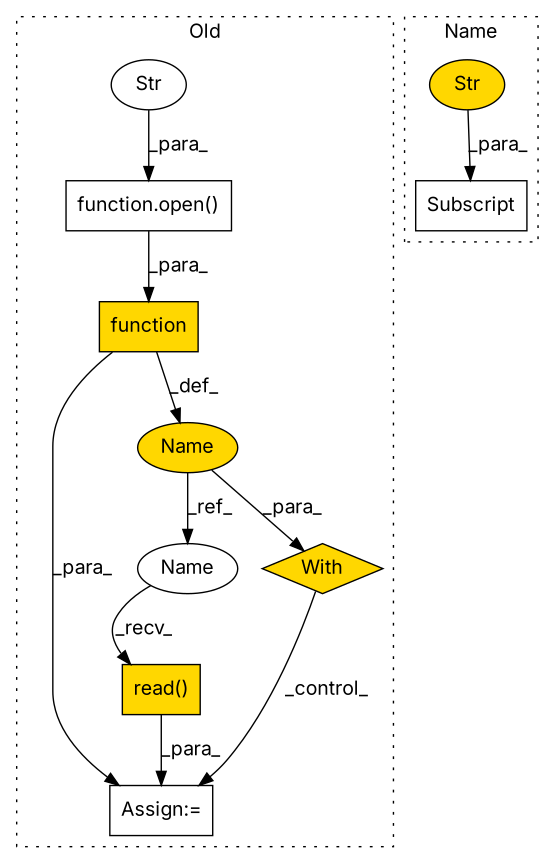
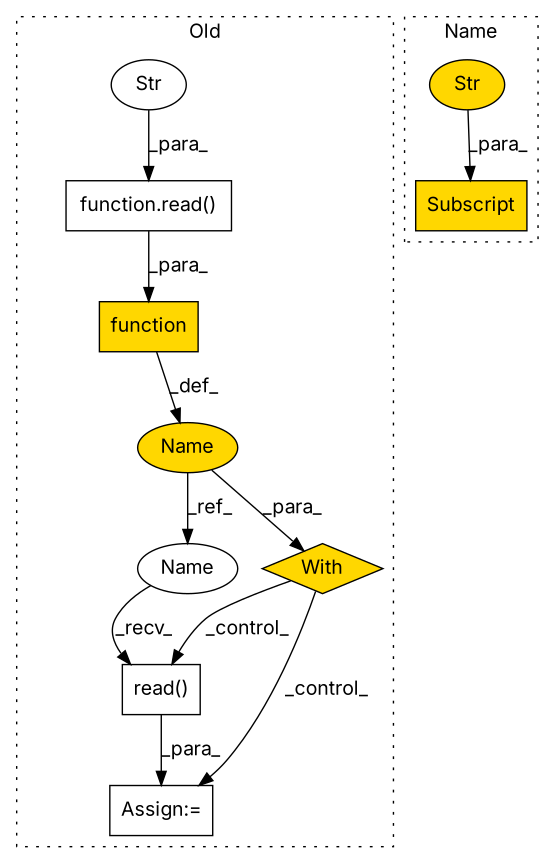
node "function.open()": label "function.open()" -> "function.read()"
node "Subscript": fillcolor white -> gold
edge "function" -> "Assign:=": removed, label "_para_"
edge "With" -> "read()": added, label "_control_"
node "read()": fillcolor gold -> white
